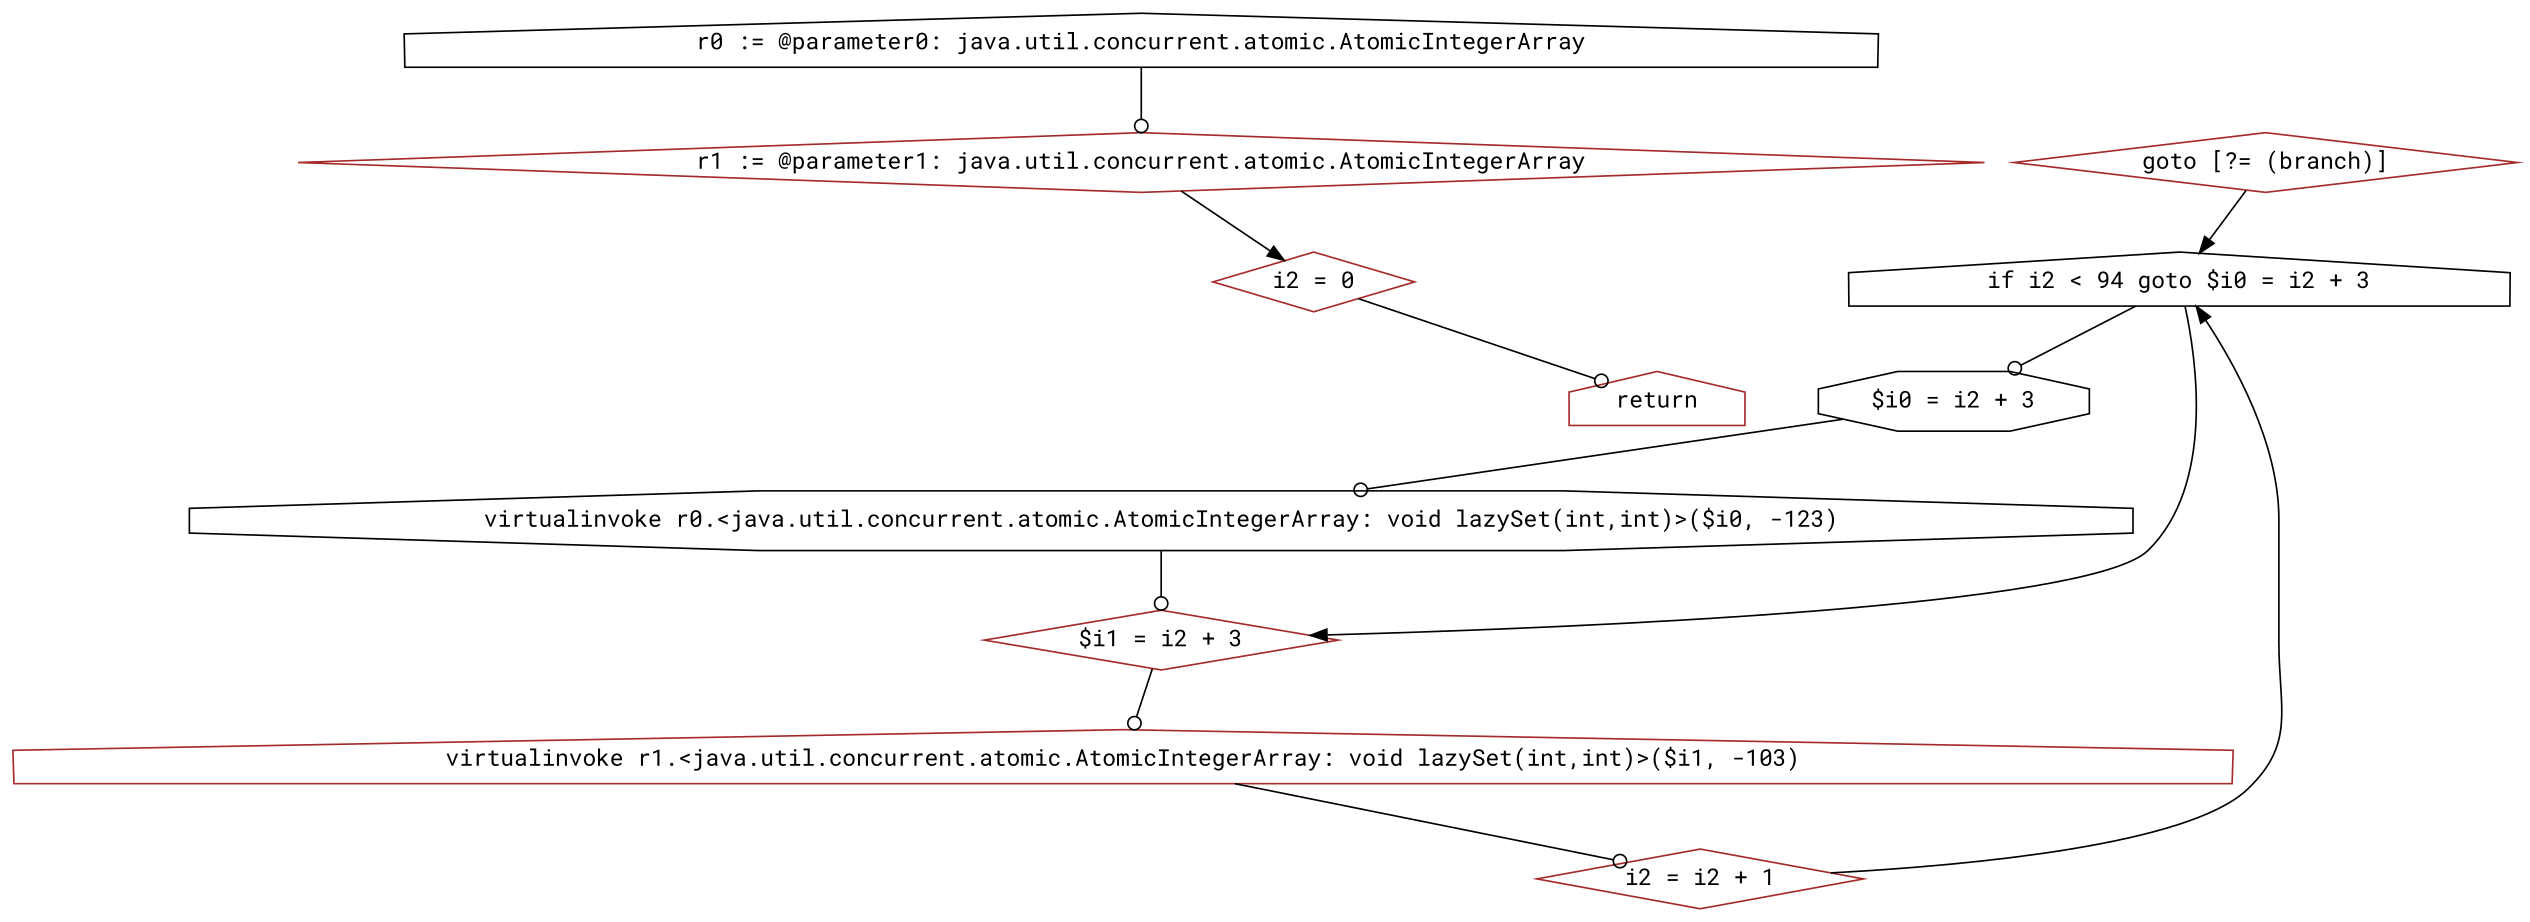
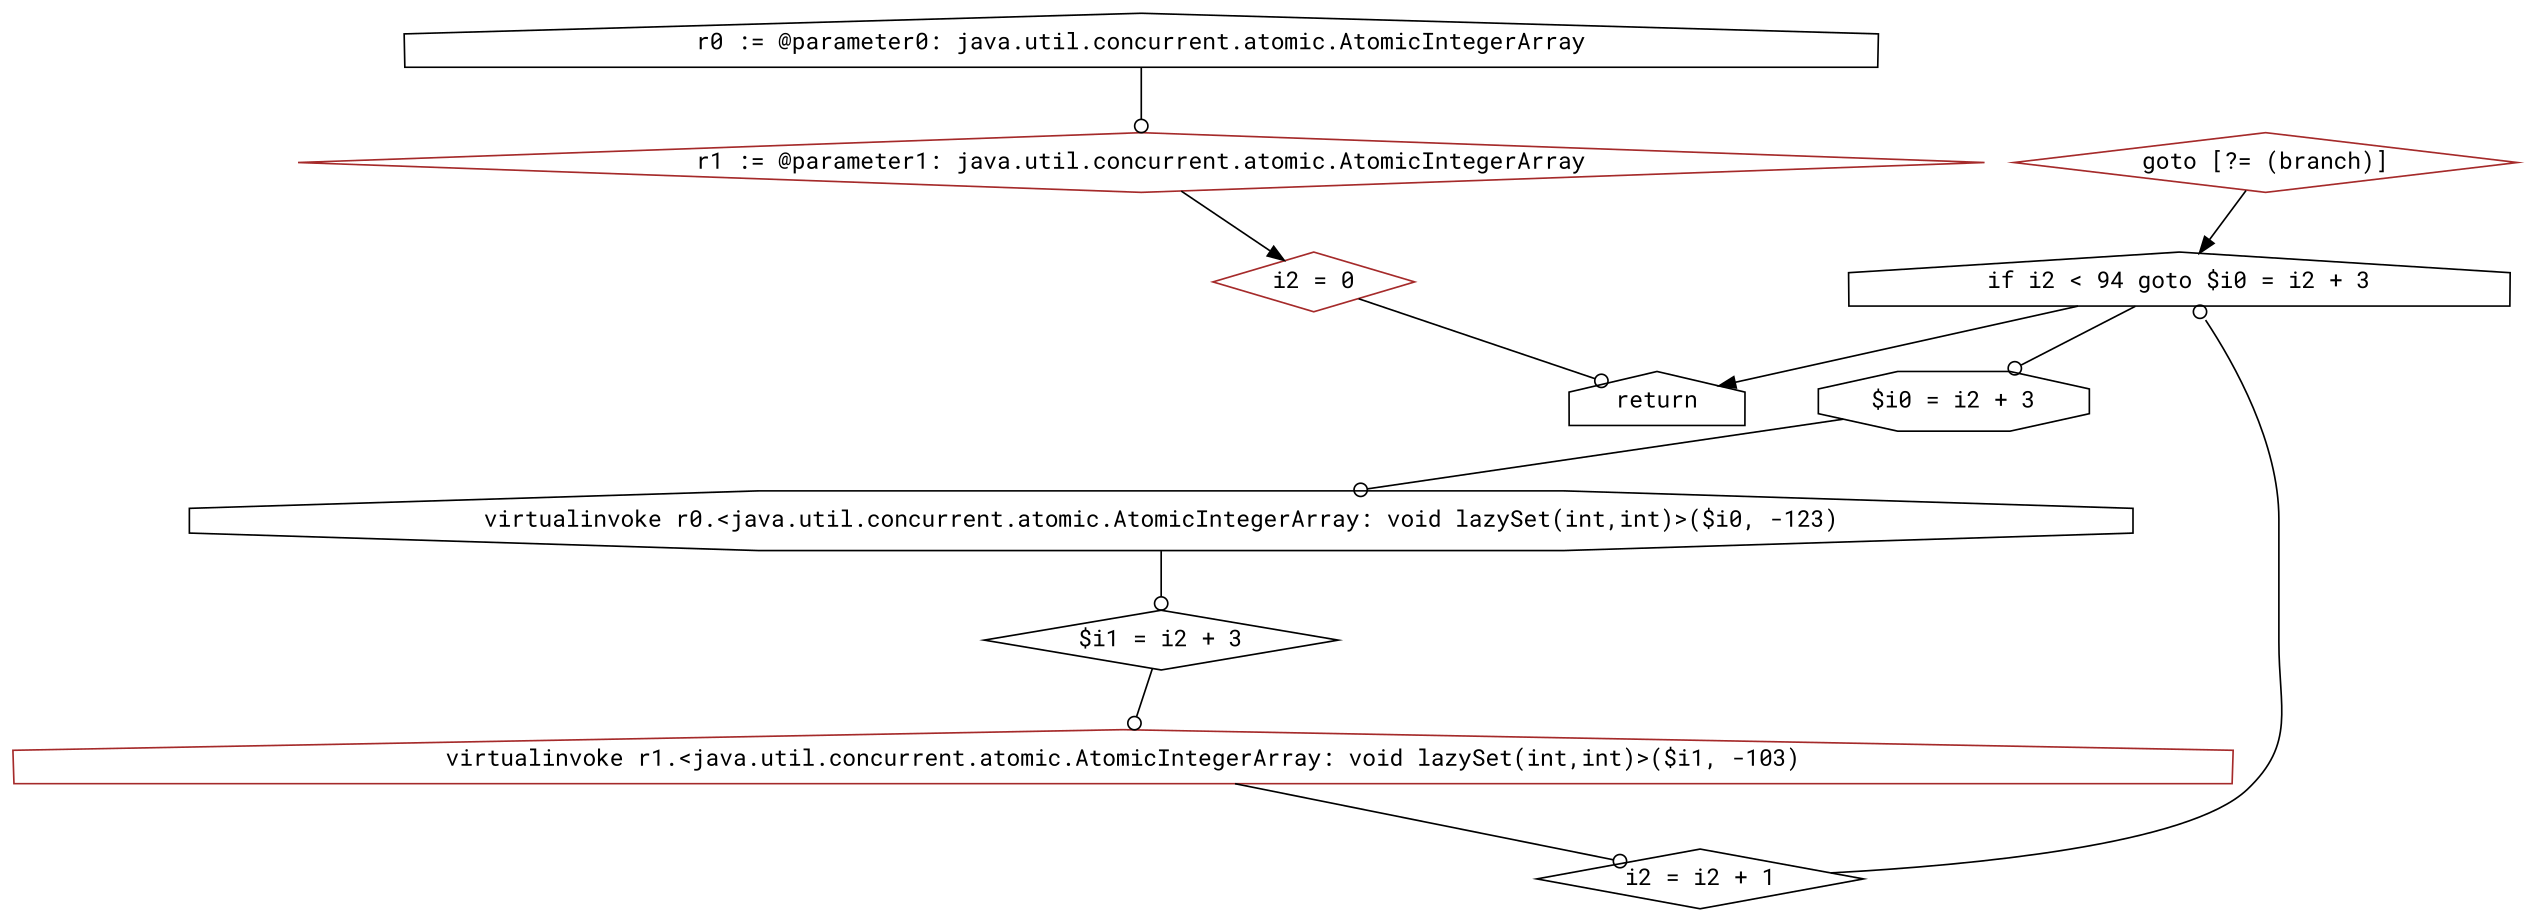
node "return": color brown -> black
edge "if i2 < 94 goto $i0 = i2 + 3" -> "$i1 = i2 + 3": now "if i2 < 94 goto $i0 = i2 + 3" -> "return"
node "$i1 = i2 + 3": color brown -> black
edge "i2 = i2 + 1" -> "if i2 < 94 goto $i0 = i2 + 3": arrowhead normal -> odot
node "i2 = i2 + 1": color brown -> black
